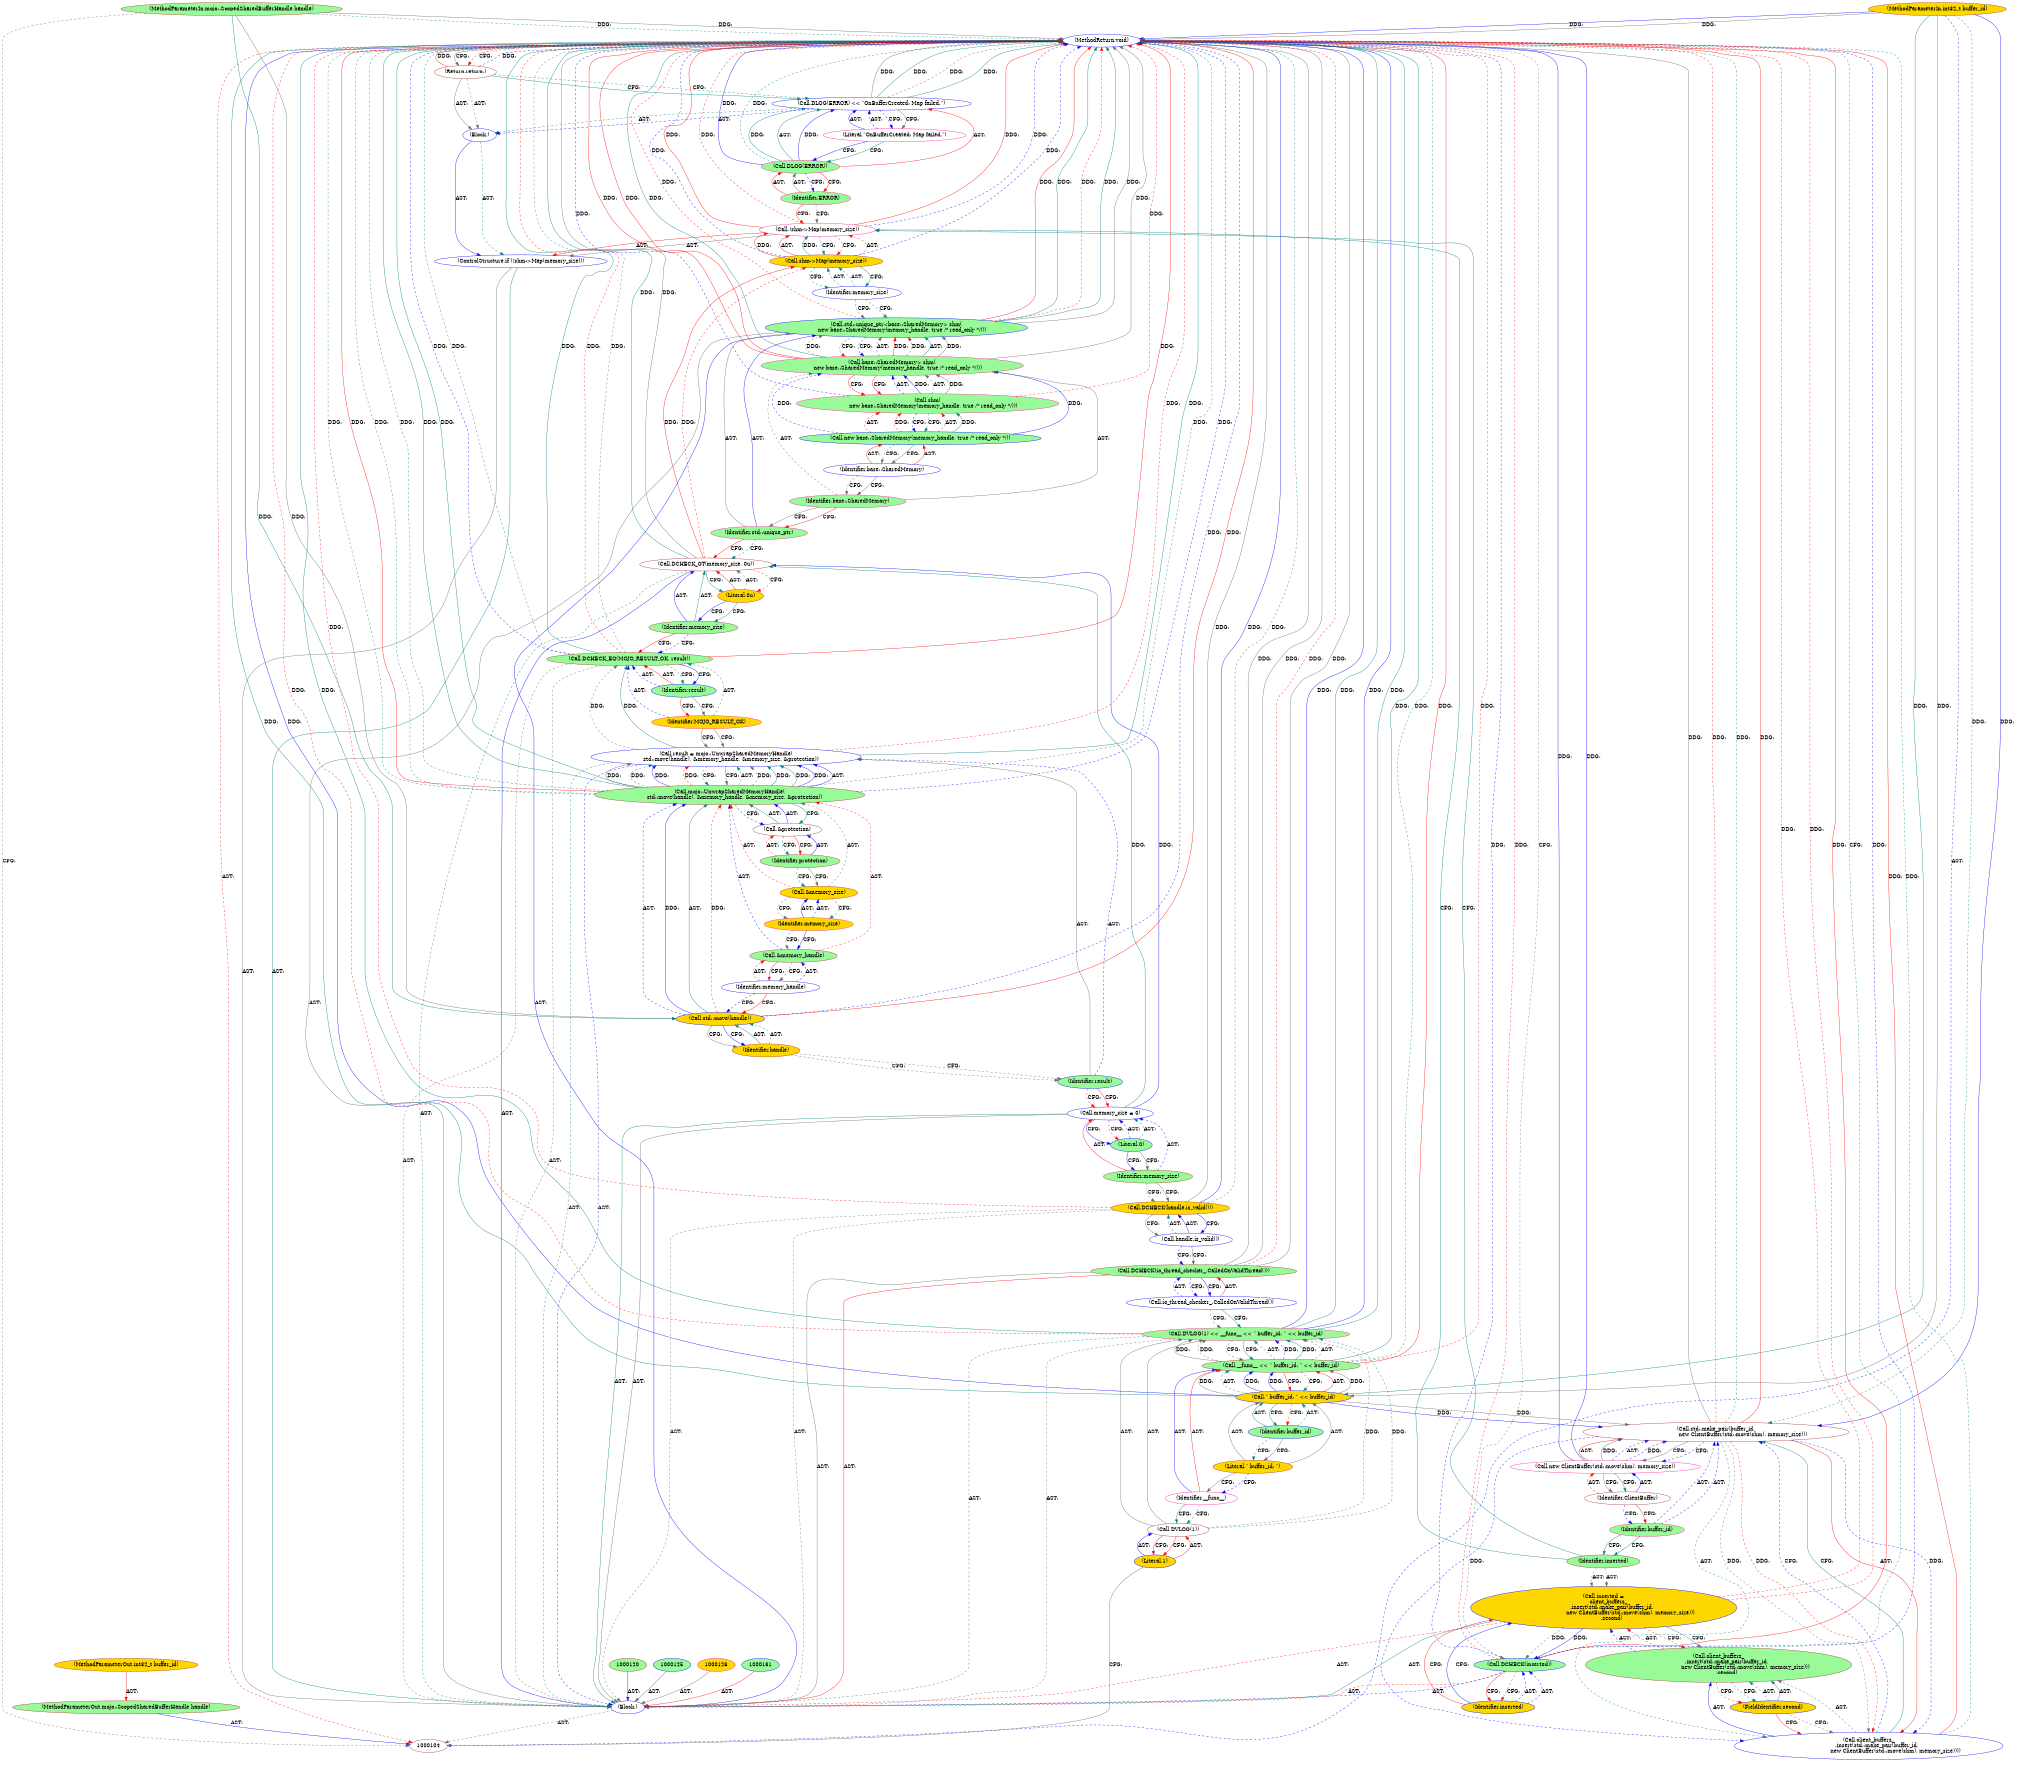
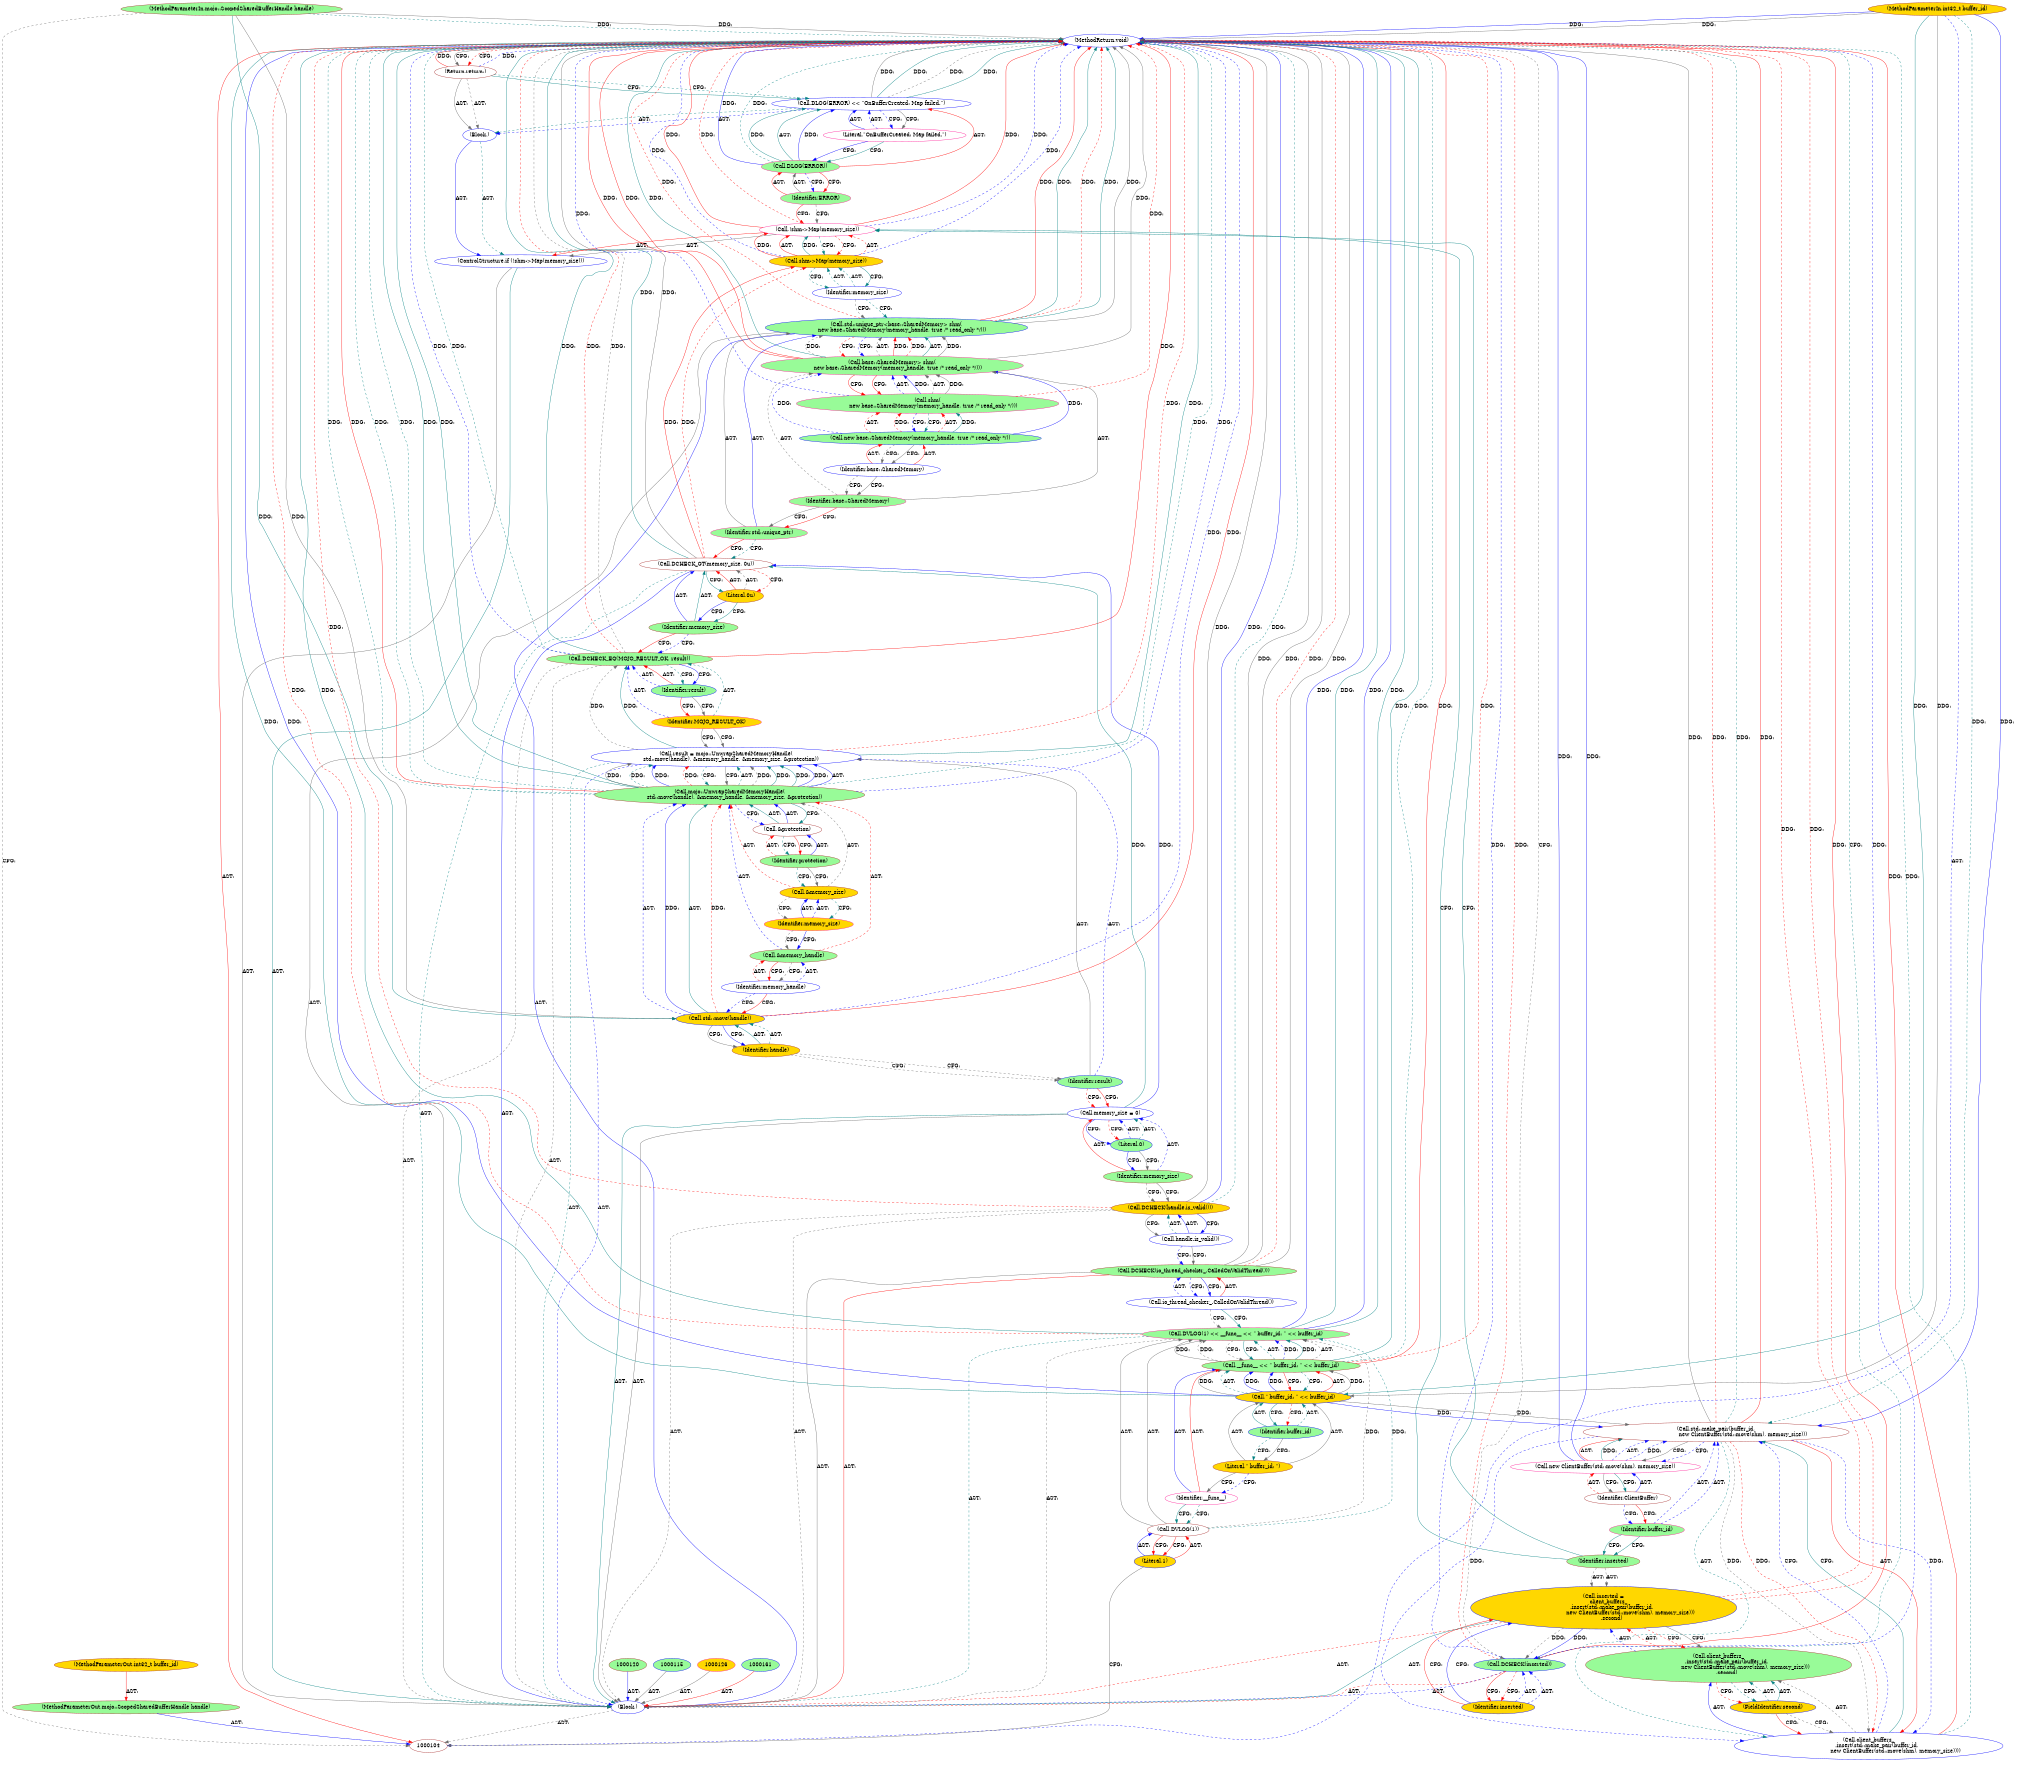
edge "(MethodReturn,void)" -> "1000104": style dashed -> solid
node "1000125": label "1000125" -> "1000115"
